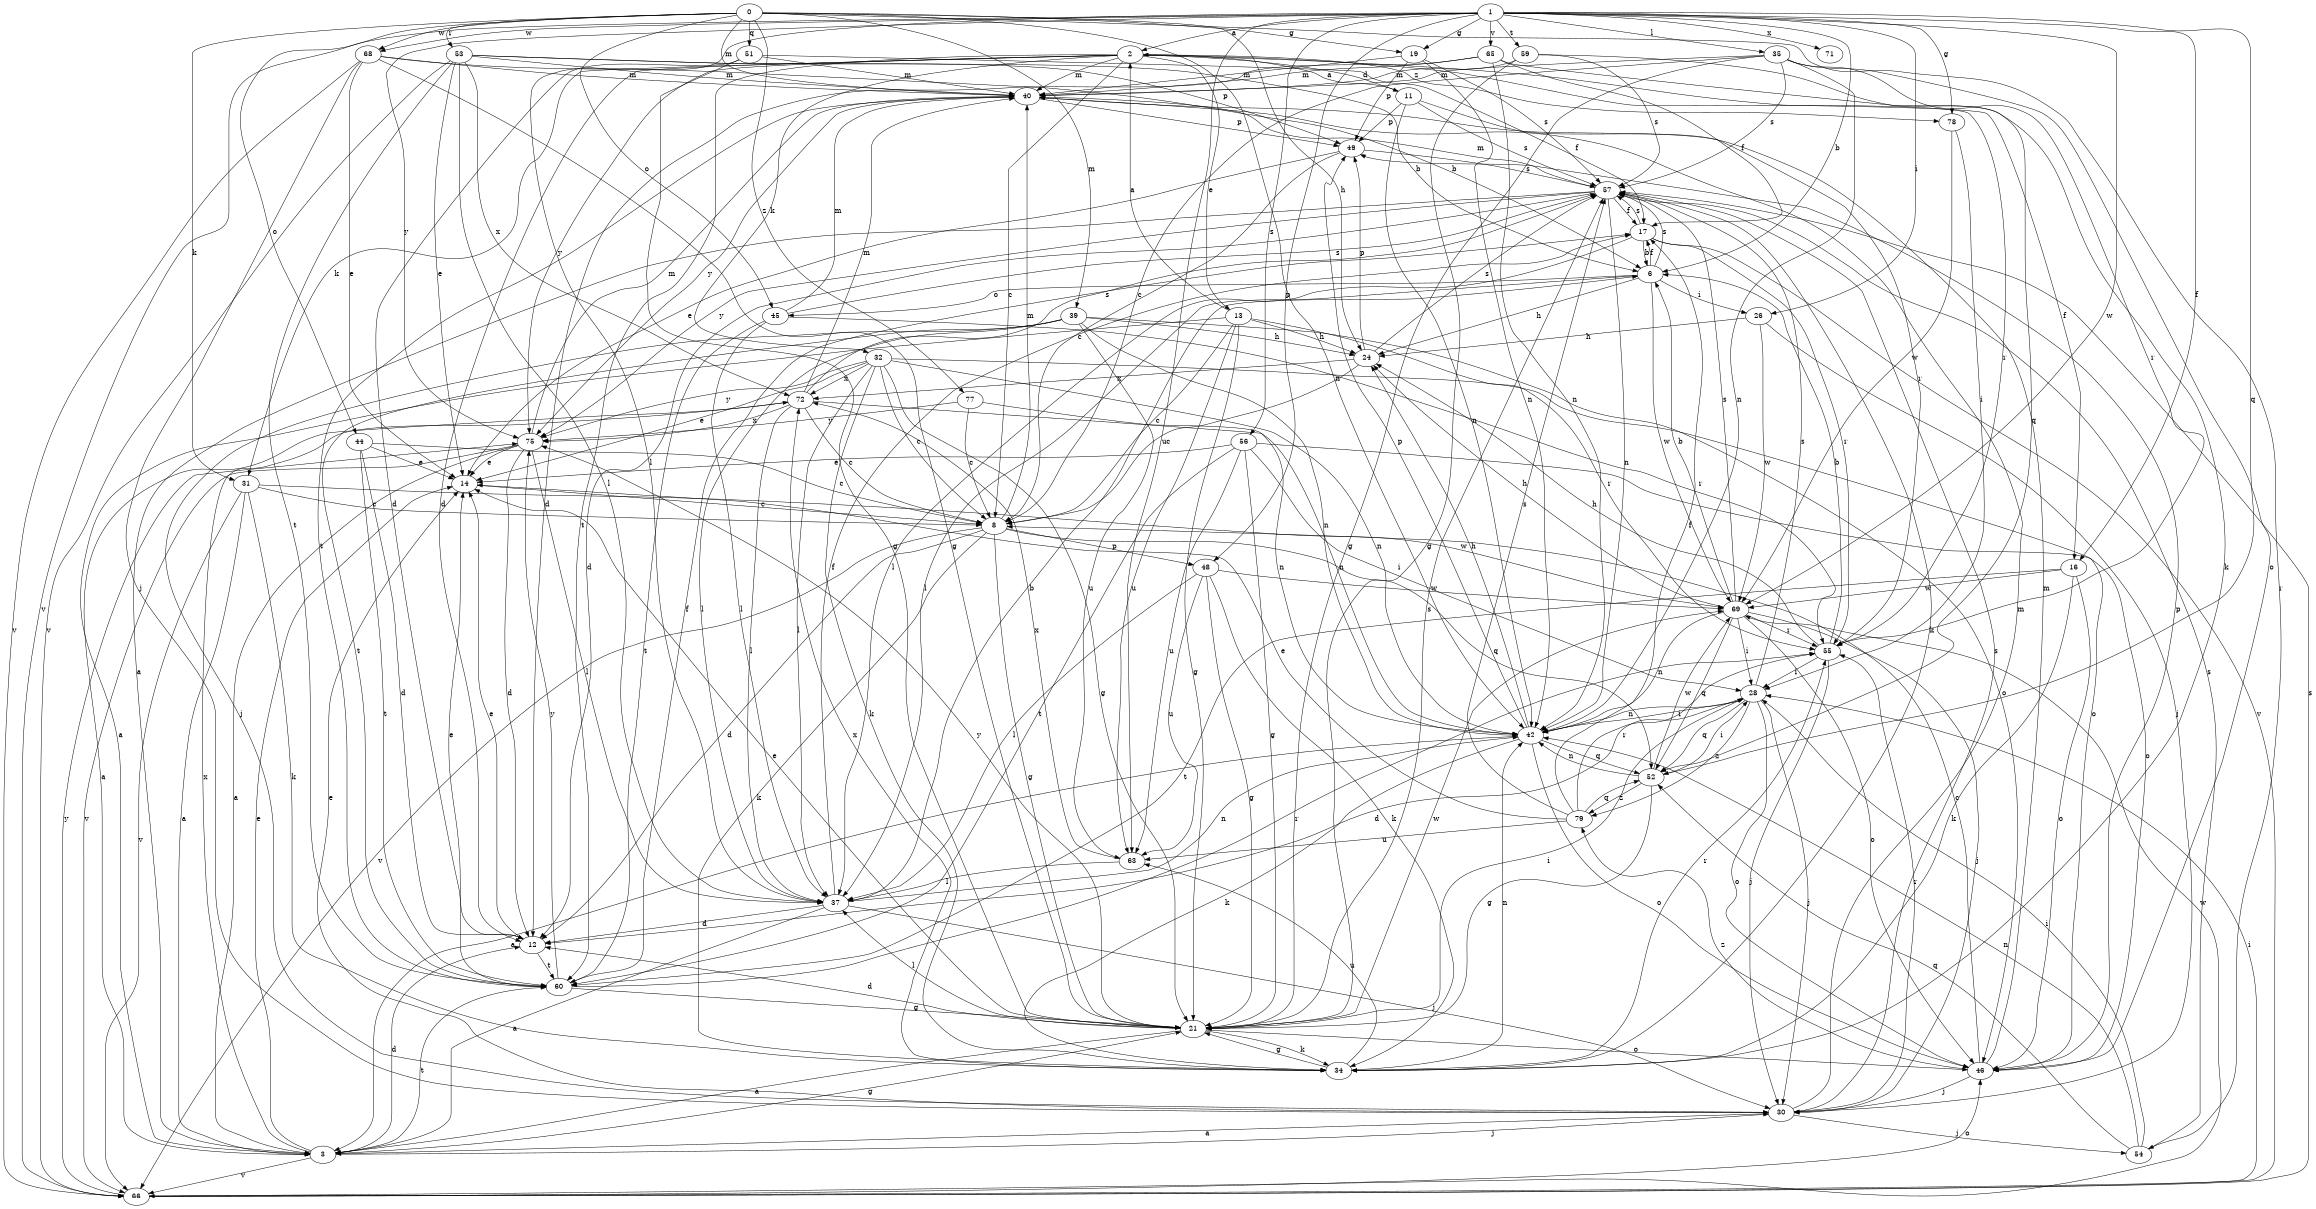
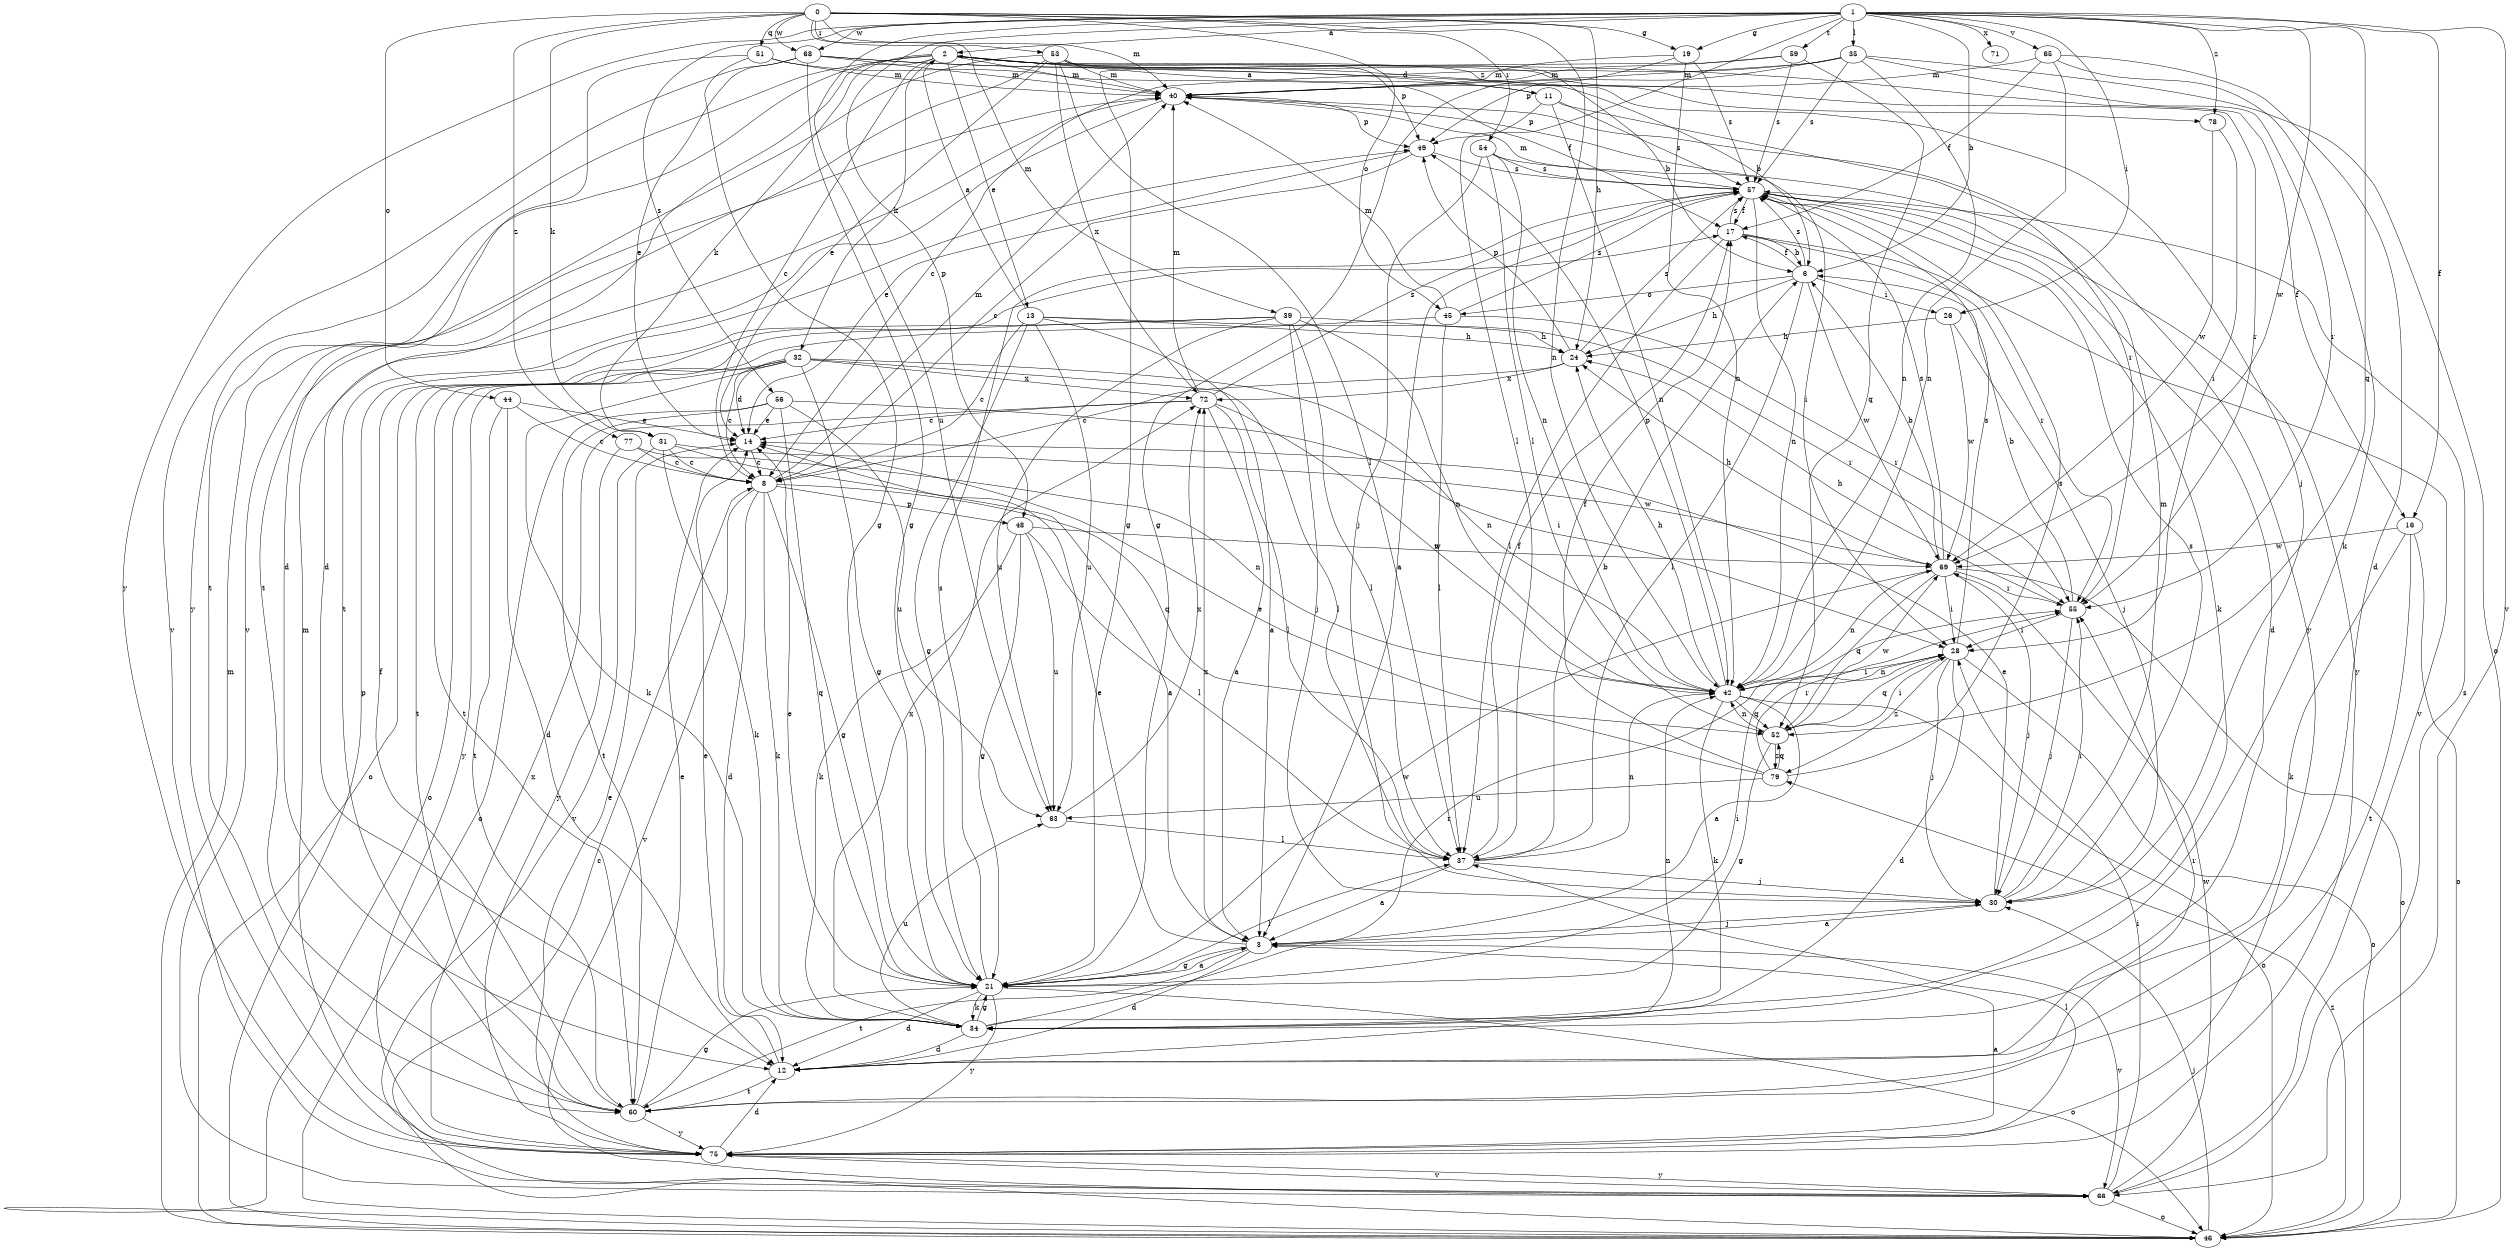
edge "1" -> "78": label "g" -> "z"
edge "32" -> "14": label "e" -> "d"
edge "72" -> "8": now "72" -> "14"
edge "56" -> "21": label "g" -> "q"
edge "37" -> "12": now "34" -> "12"
edge "54" -> "52": label "q" -> "l"
edge "30" -> "54": reversed
